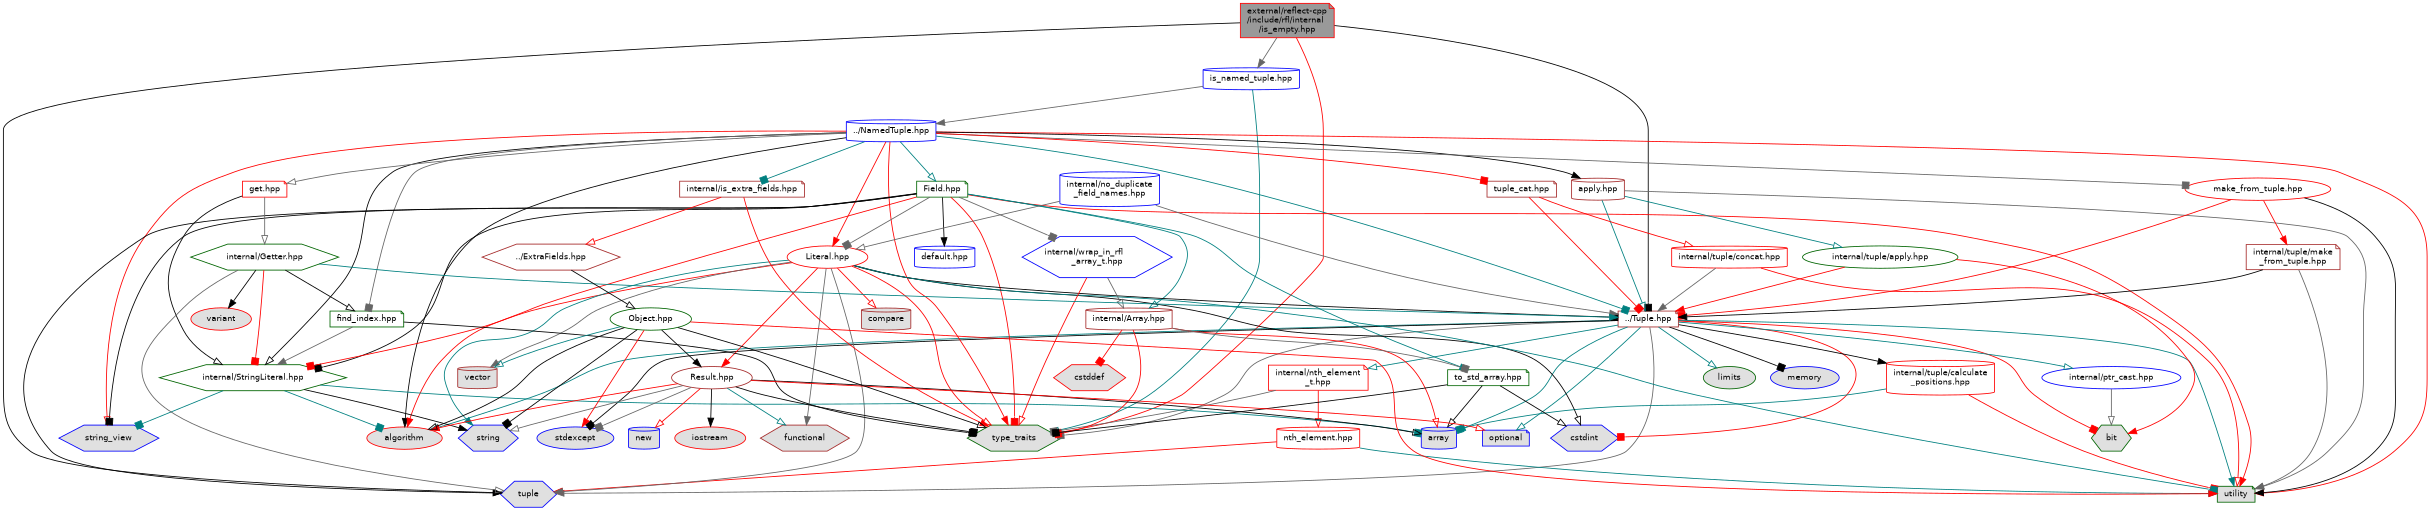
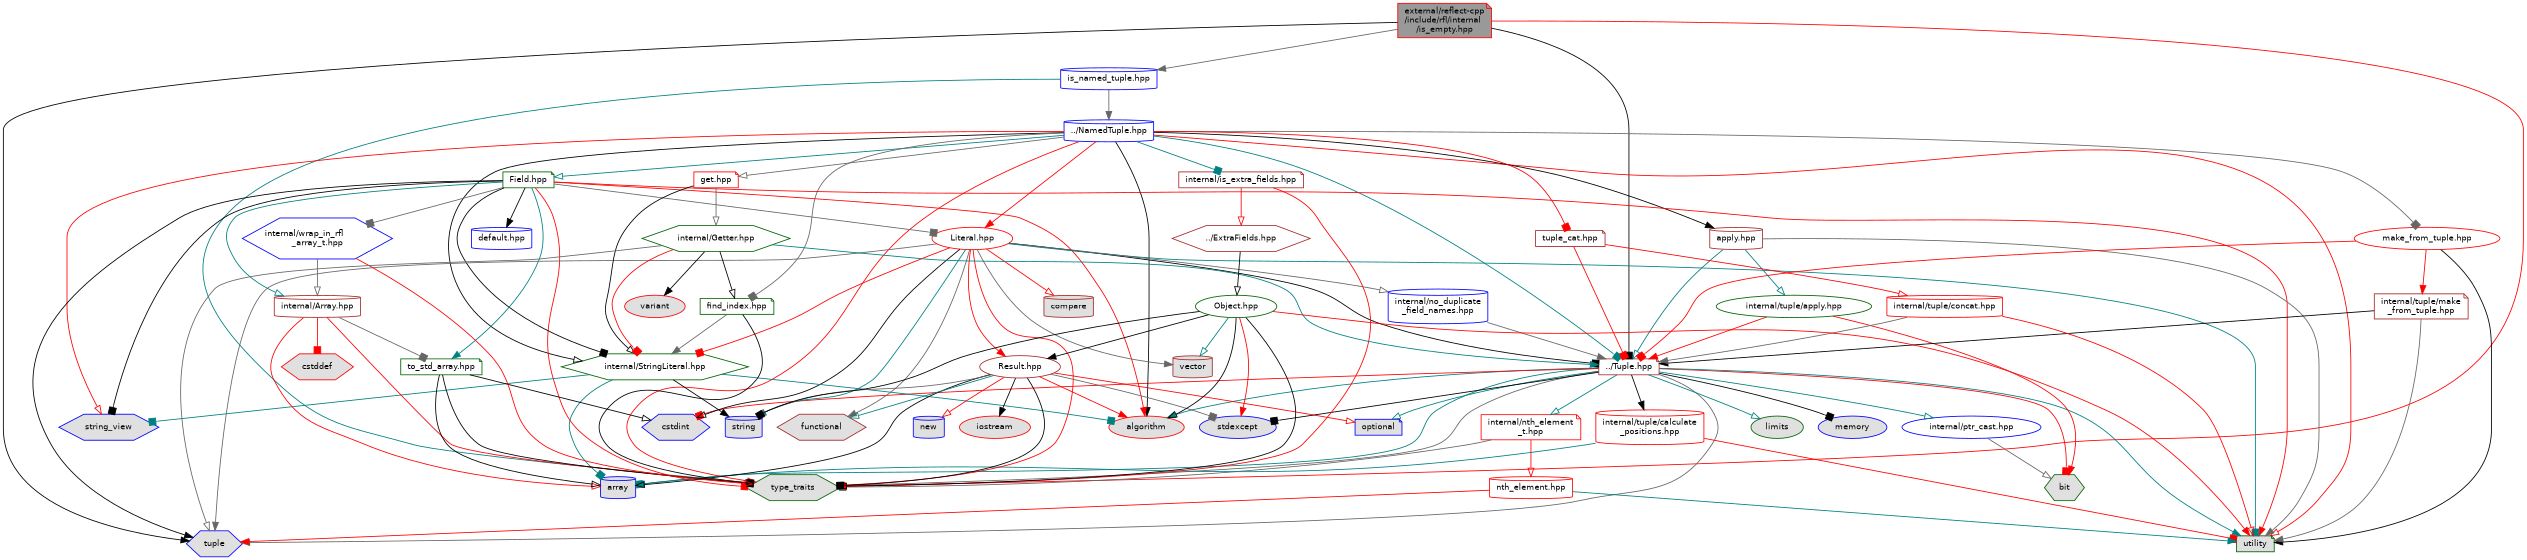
edge "internal/no_duplicate _field_names.hpp" -> "Literal.hpp": reversed
node "string": shape hexagon -> cylinder
